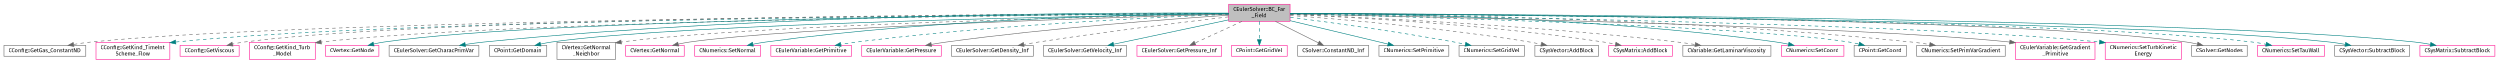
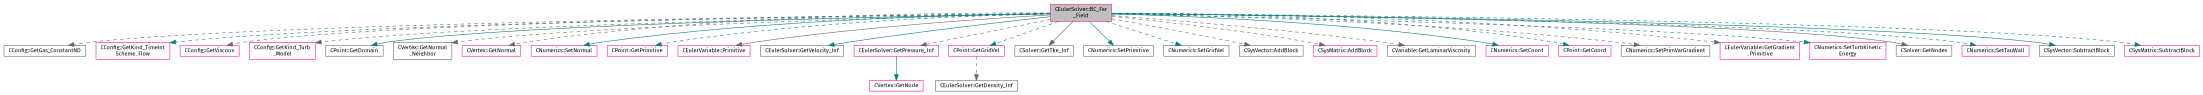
edge "CEulerSolver::BC_Far _Field" -> "CVertex::GetNode": now "CEulerSolver::GetPressure_Inf" -> "CVertex::GetNode"
edge "CEulerSolver::BC_Far _Field" -> "CSysMatrix::SubtractBlock": style solid -> dashed
edge "CEulerSolver::BC_Far _Field" -> "CVertex::GetNormal": style solid -> dashed
edge "CEulerSolver::BC_Far _Field" -> "CEulerSolver::GetDensity_Inf": now "CPoint::GetGridVel" -> "CEulerSolver::GetDensity_Inf"
edge "CEulerSolver::BC_Far _Field" -> "CEulerVariable::GetGradient _Primitive": style solid -> dashed
node "CEulerSolver::GetCharacPrimVar": removed
node "CEulerVariable::GetPrimitive": label "CEulerVariable::GetPrimitive" -> "CPoint::GetPrimitive"
node "CEulerVariable::GetPressure": label "CEulerVariable::GetPressure" -> "CEulerVariable::Primitive"
node "CSolver::ConstantND_Inf": label "CSolver::ConstantND_Inf" -> "CSolver::GetTke_Inf"
node "CPoint::GetCoord": color gray40 -> deeppink
